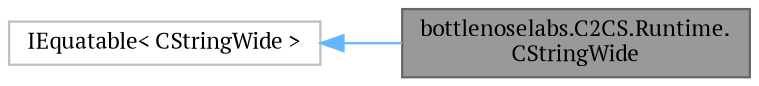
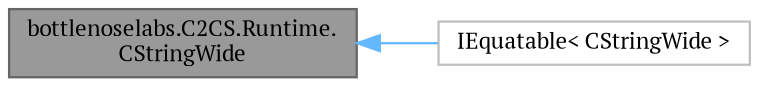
edge "bottlenoselabs.C2CS.Runtime. CStringWide" -> "IEquatable< CStringWide >": reversed
